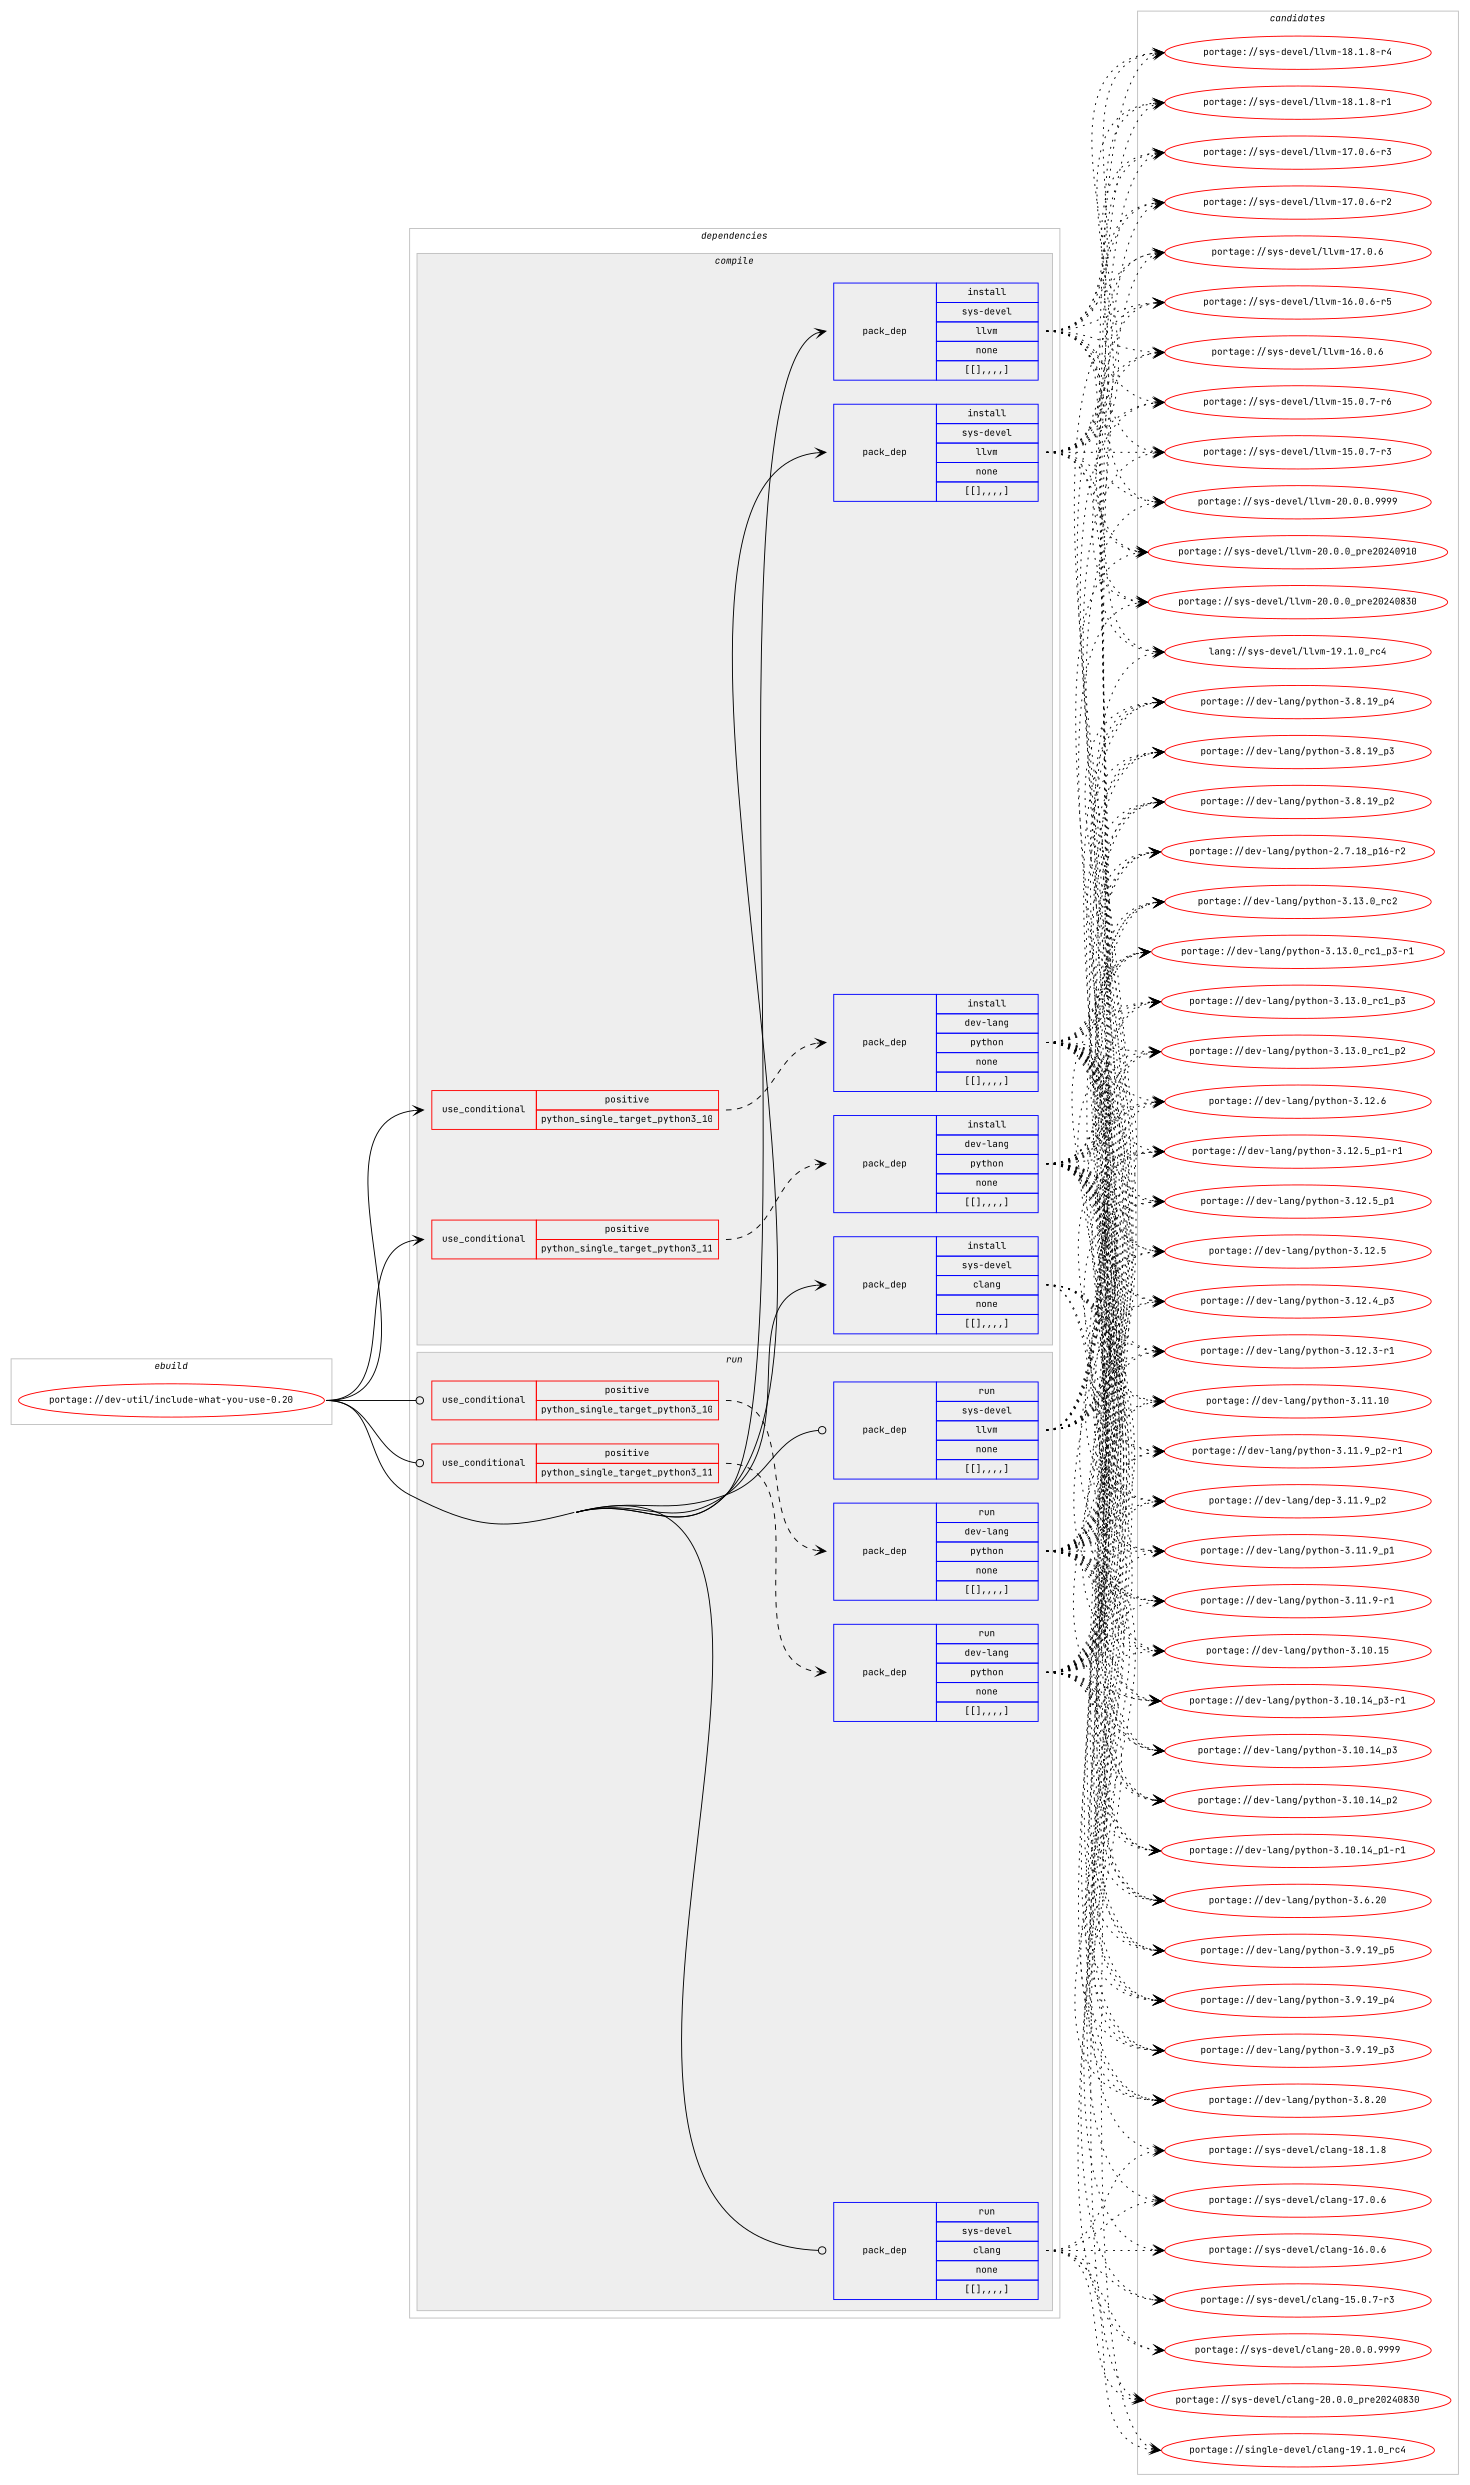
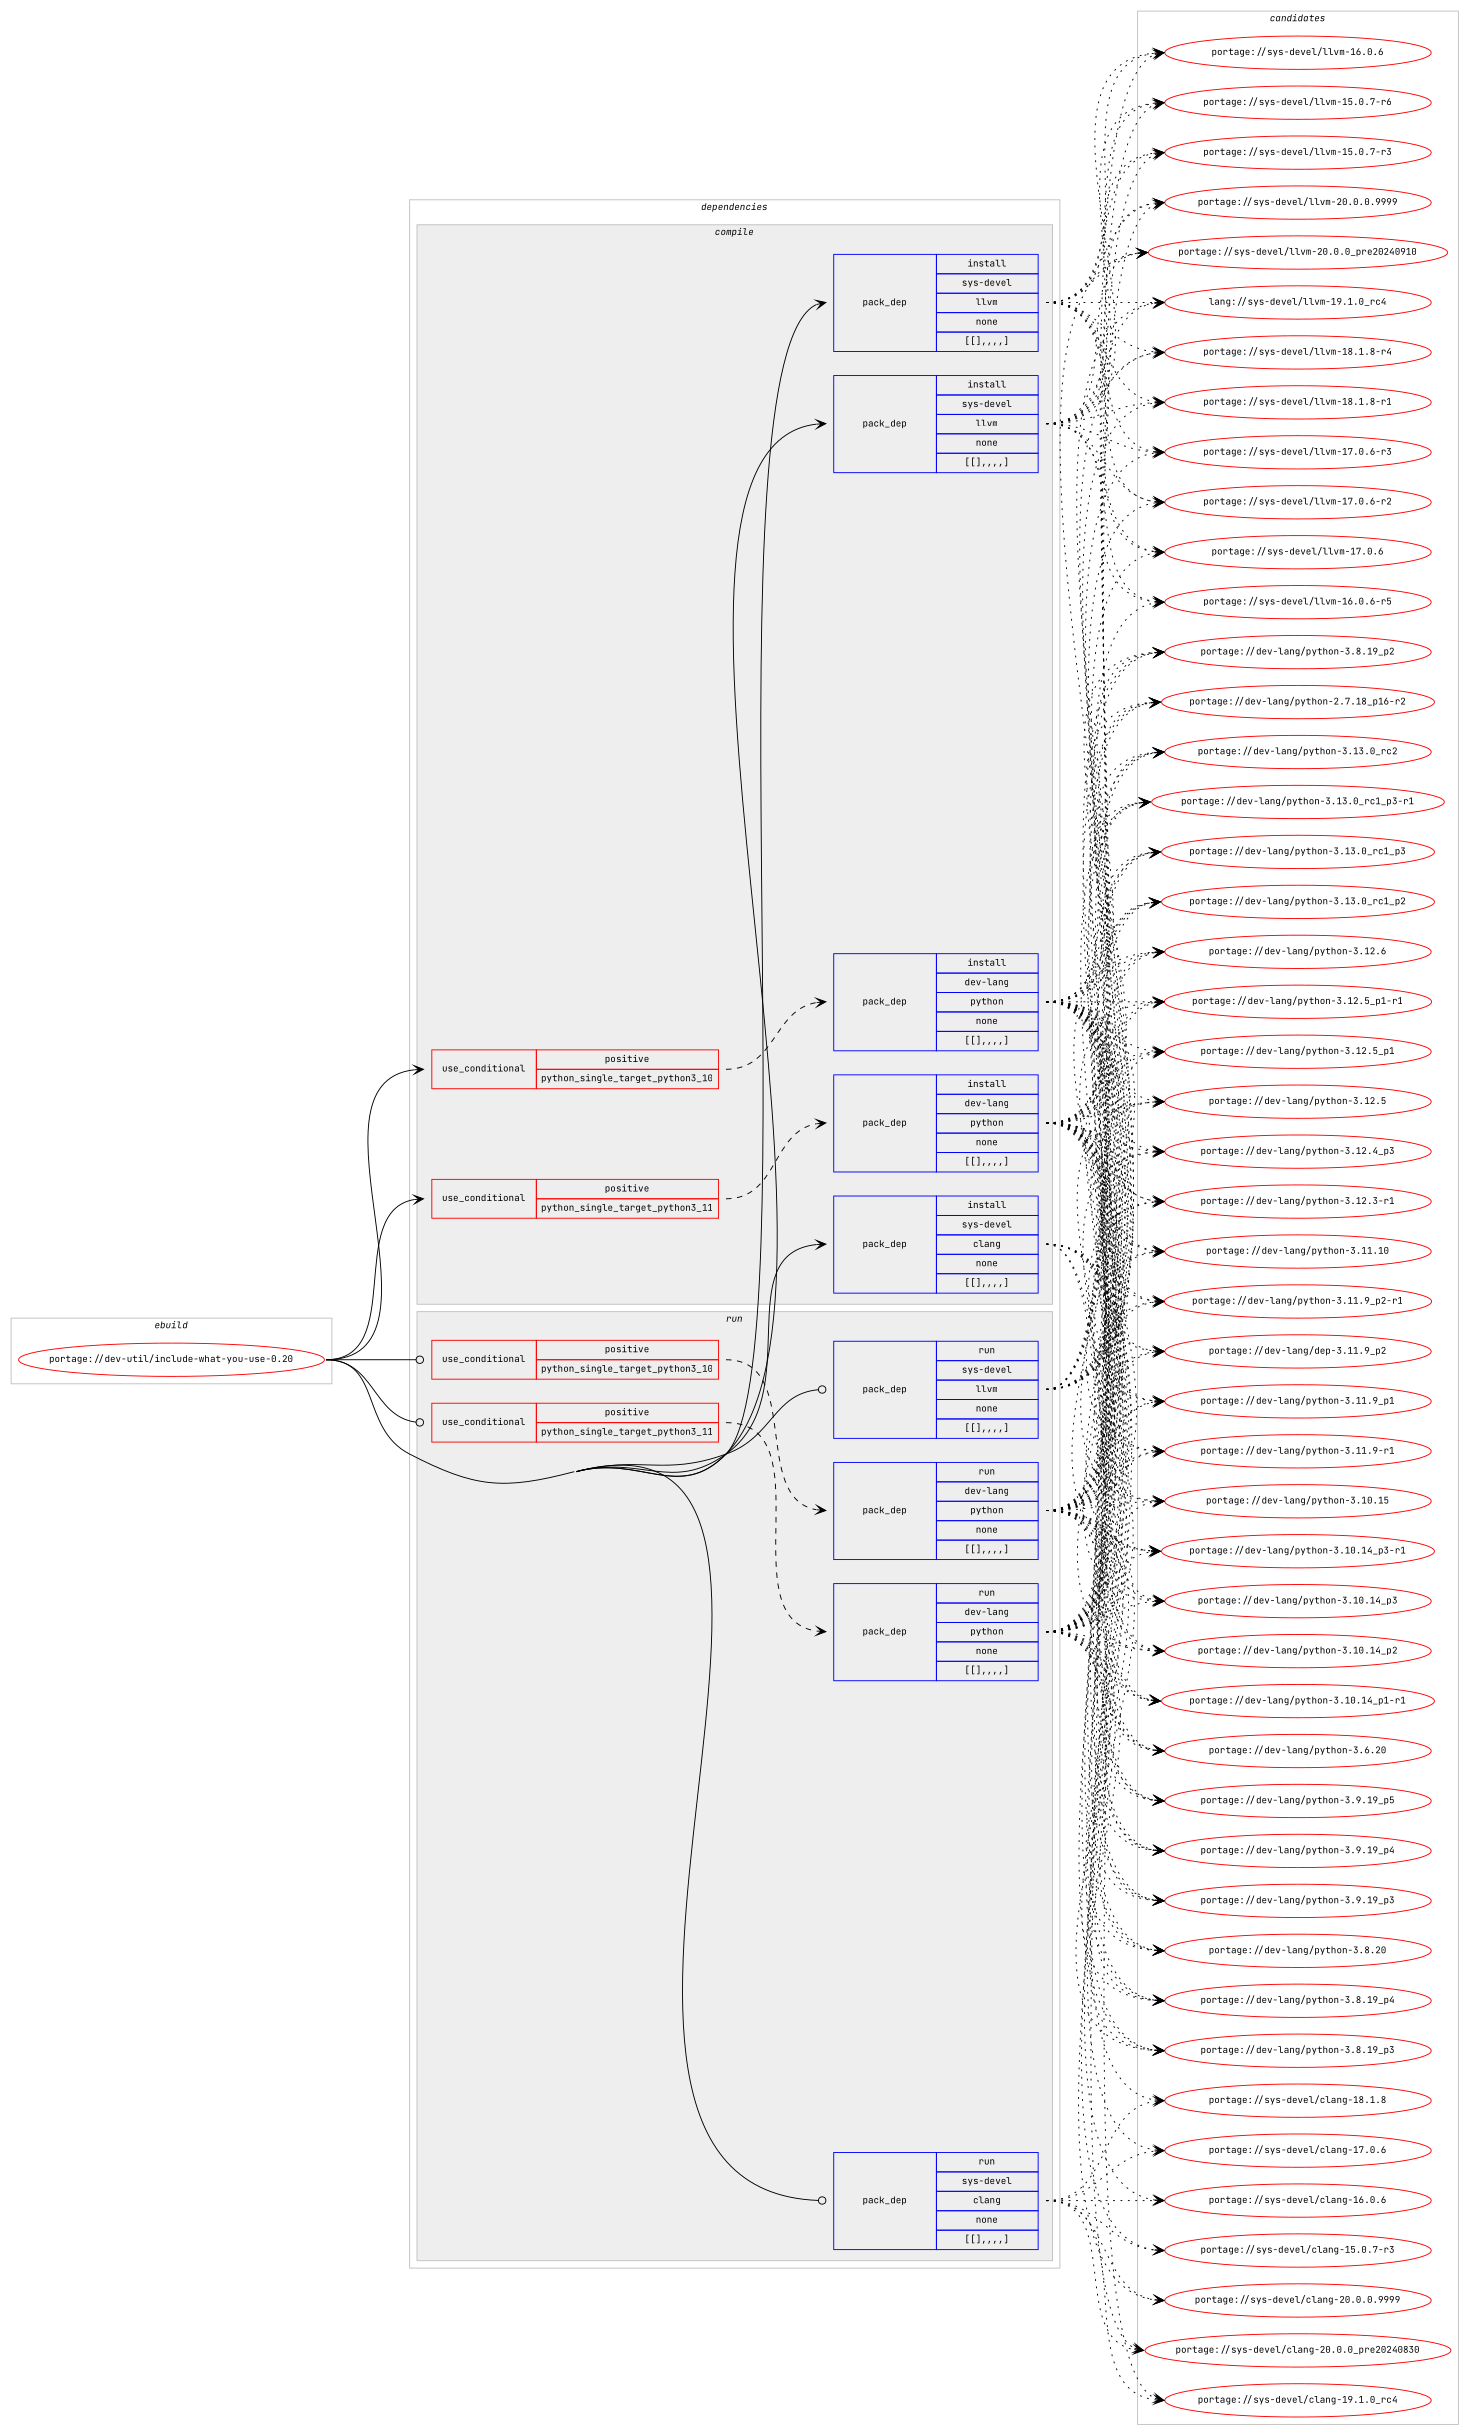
node "portage://sys-devel/llvm-20.0.0_pre20240830": removed
node "portage://single-devel/clang-19.1.0_rc4": label "portage://single-devel/clang-19.1.0_rc4" -> "portage://sys-devel/clang-19.1.0_rc4"
